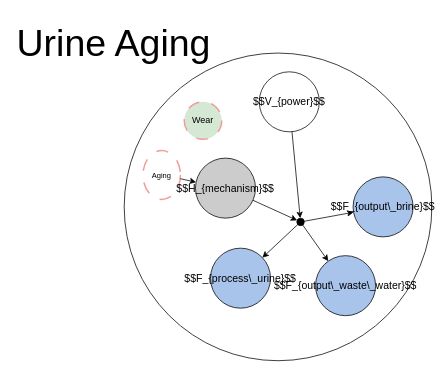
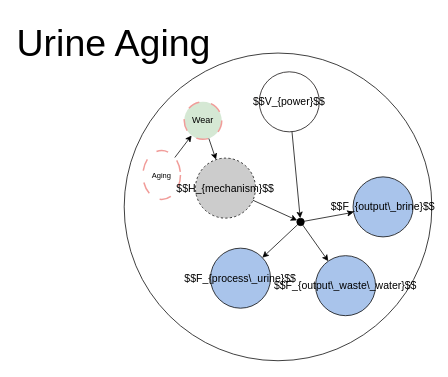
edge "Wear" -> "$$H_{mechanism}$$": added
edge "Aging" -> "$$H_{mechanism}$$": now "Aging" -> "Wear"
node "$$H_{mechanism}$$": style solid -> dashed
